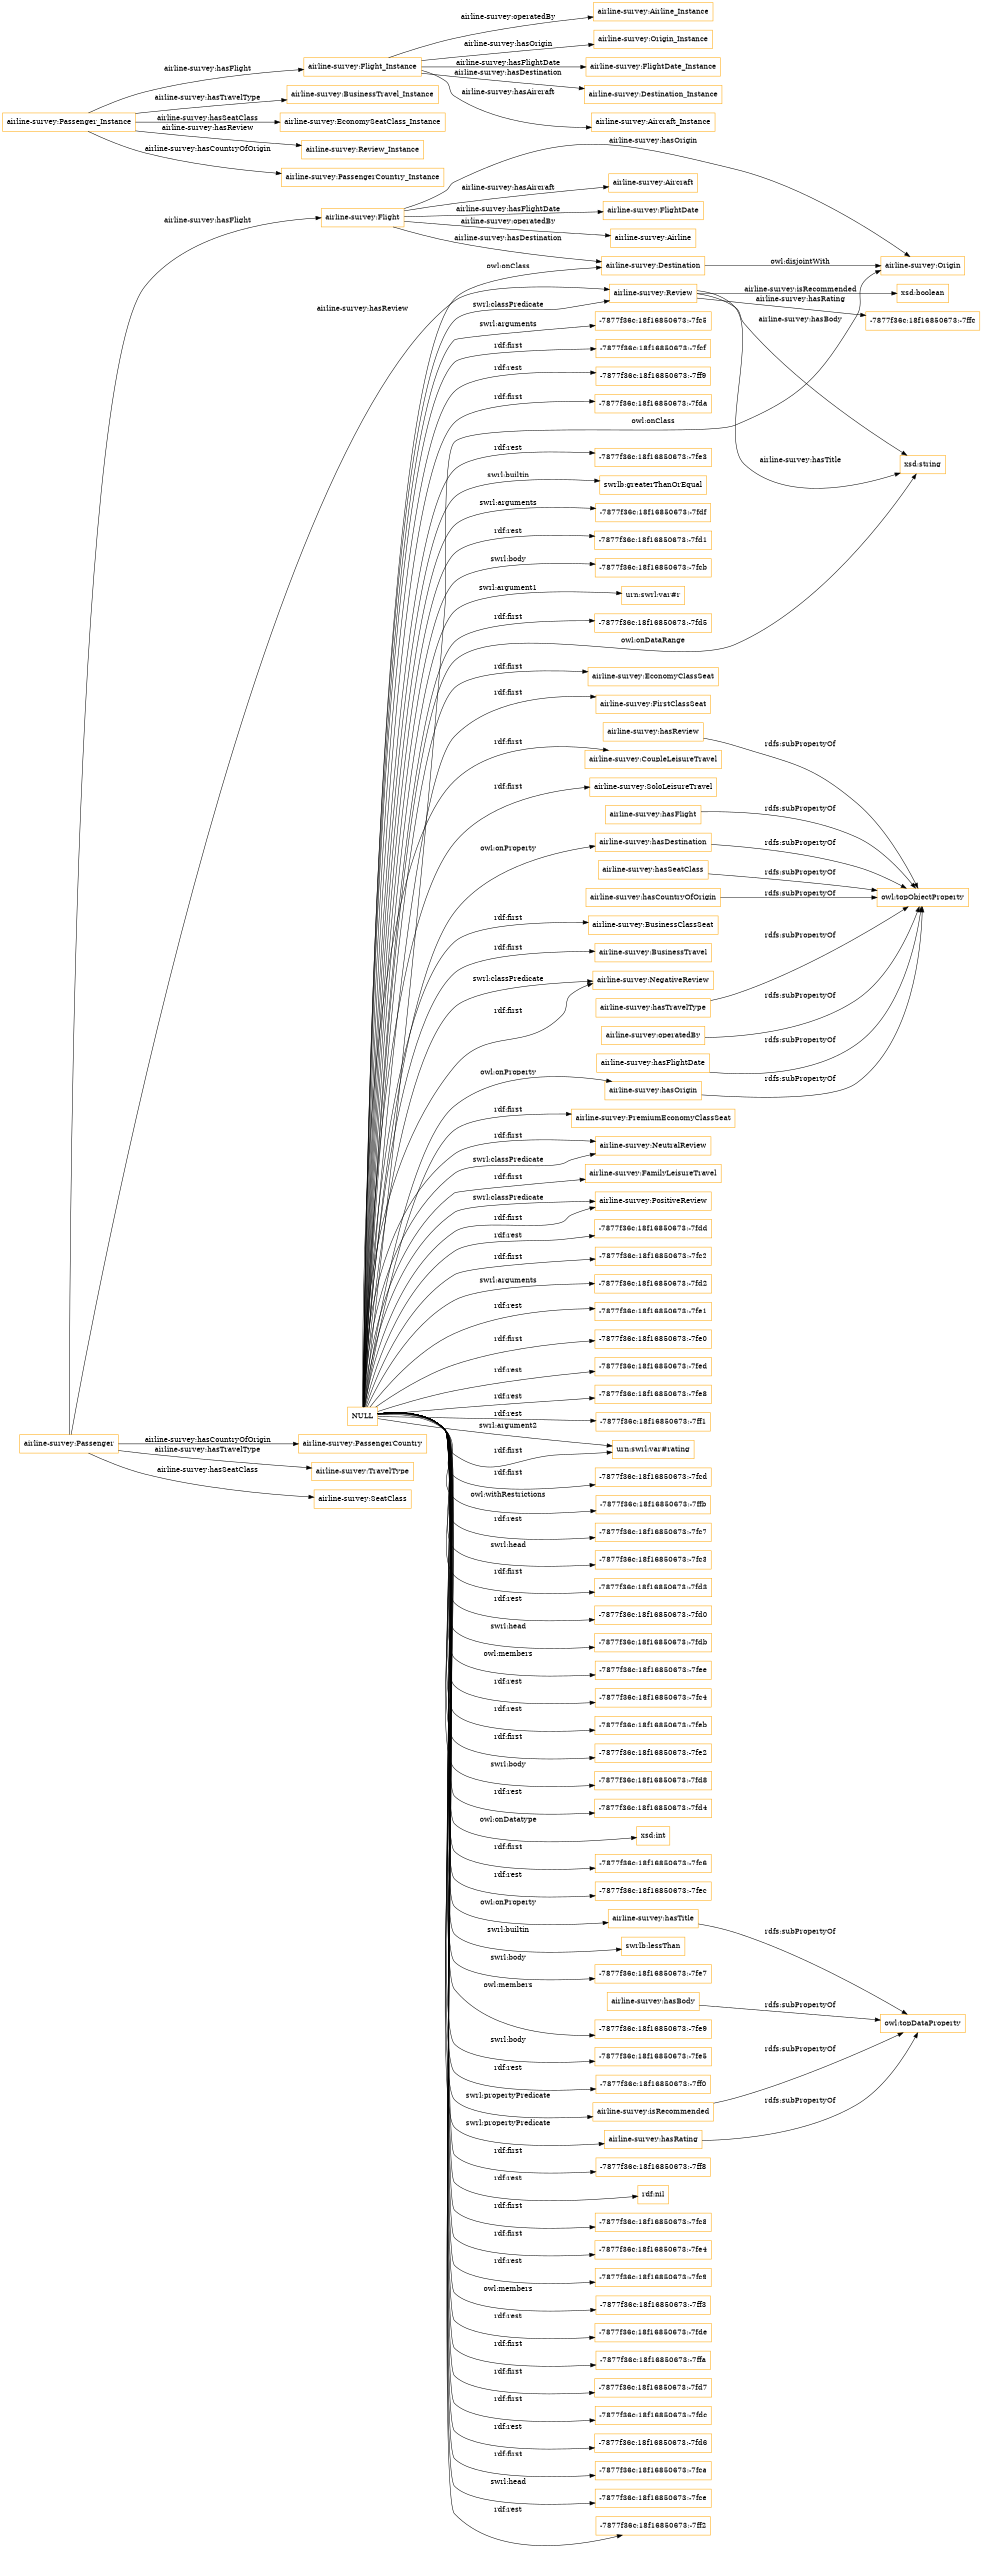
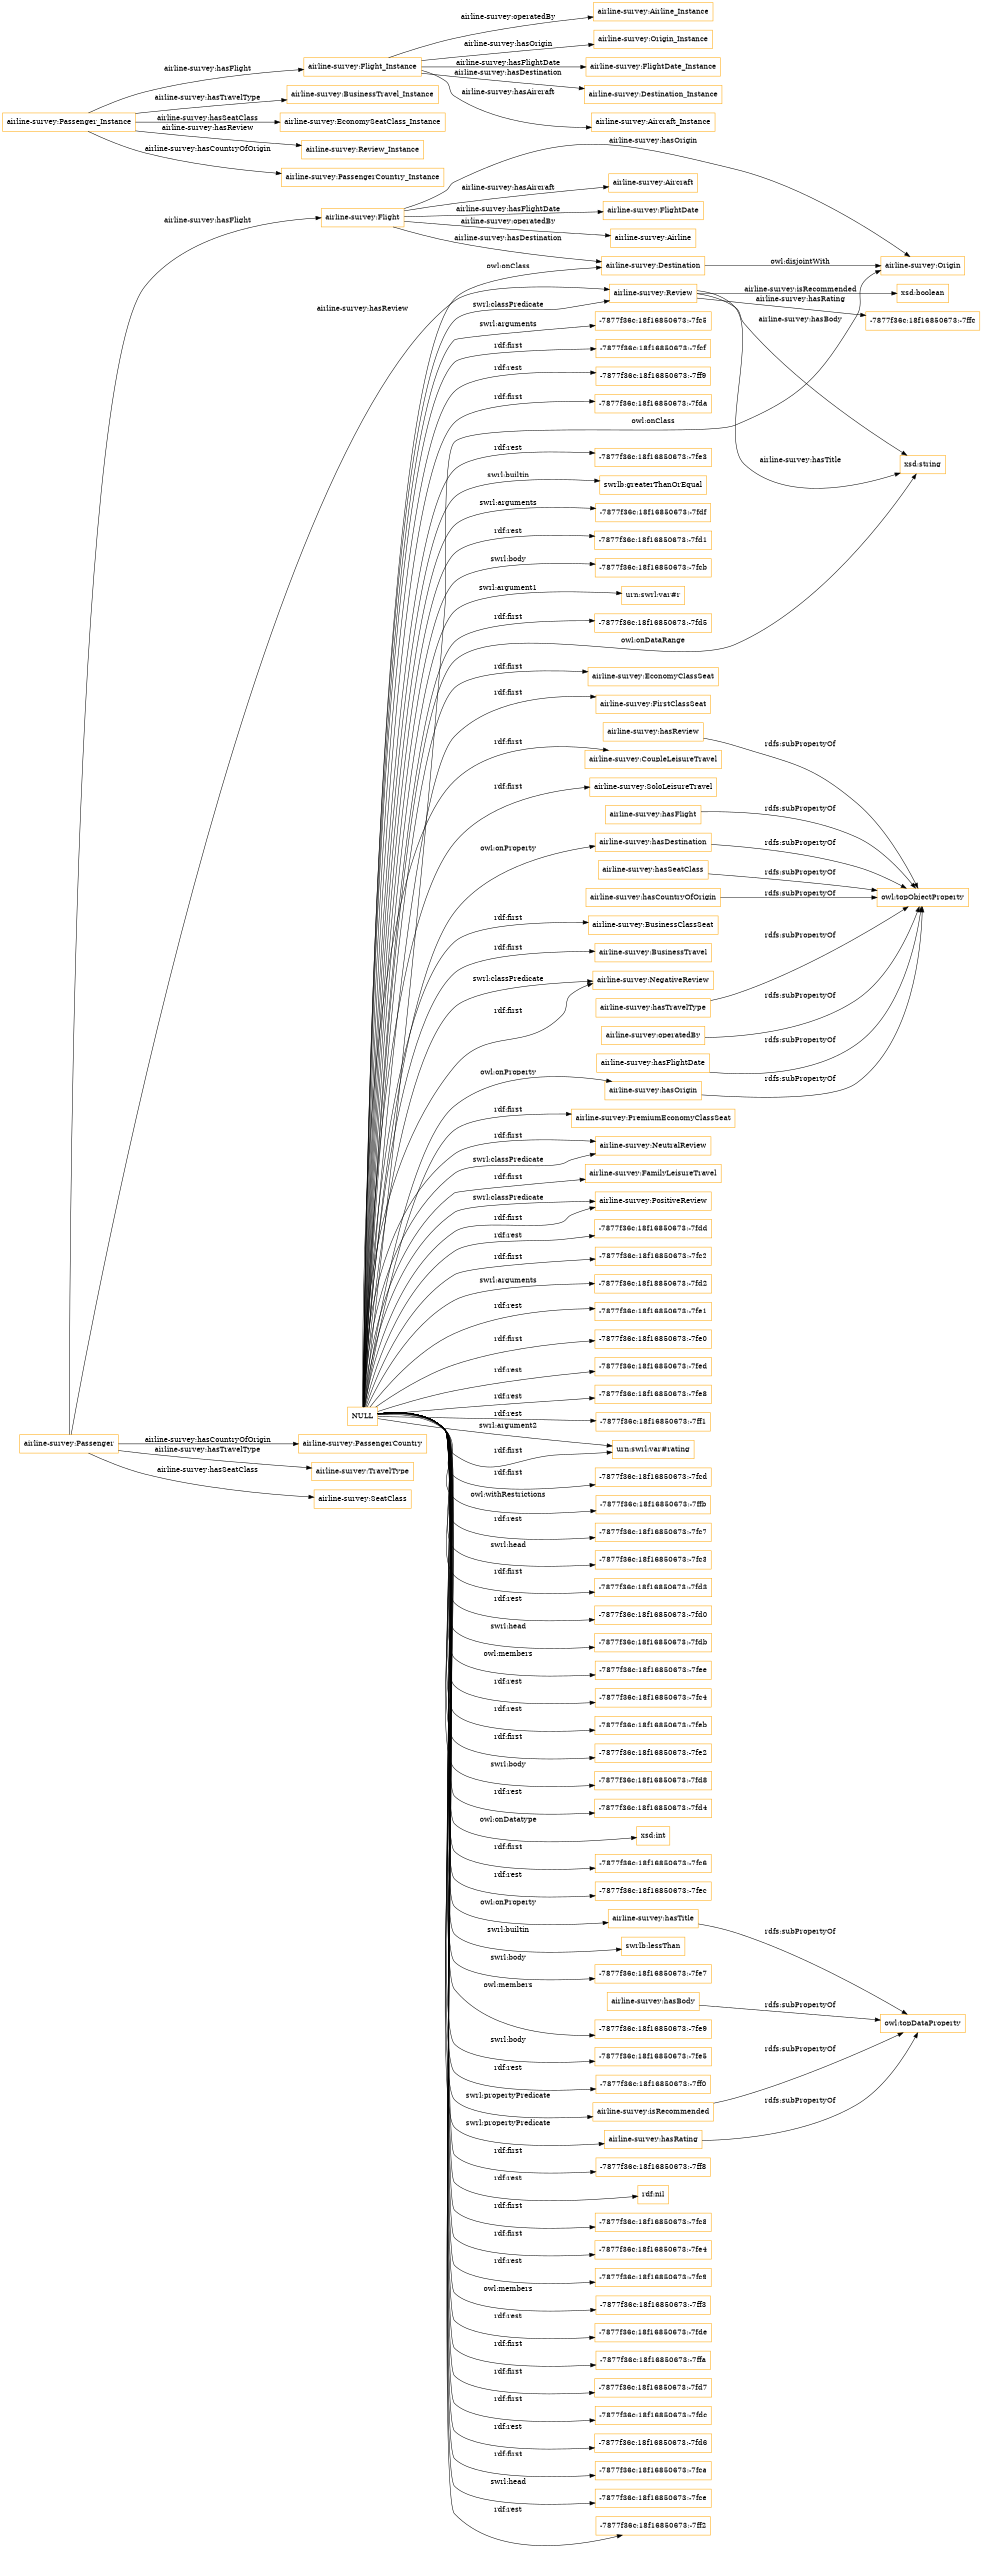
node "-7877f36c:18f16850673:-7fd2": label "-7877f36c:18f16850673:-7fd2" -> "-7877f36c:18f18850673:-7fd2"
